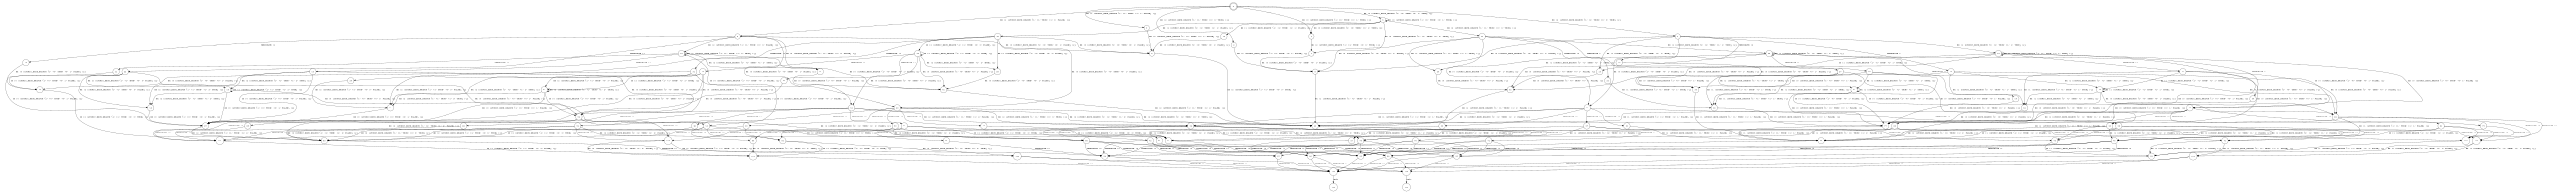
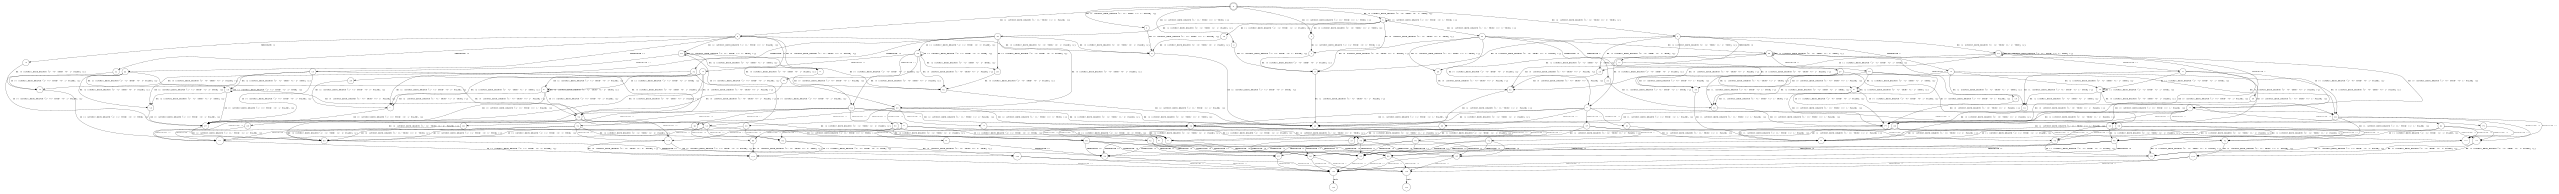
edge "21" -> "51": now "6" -> "51"
